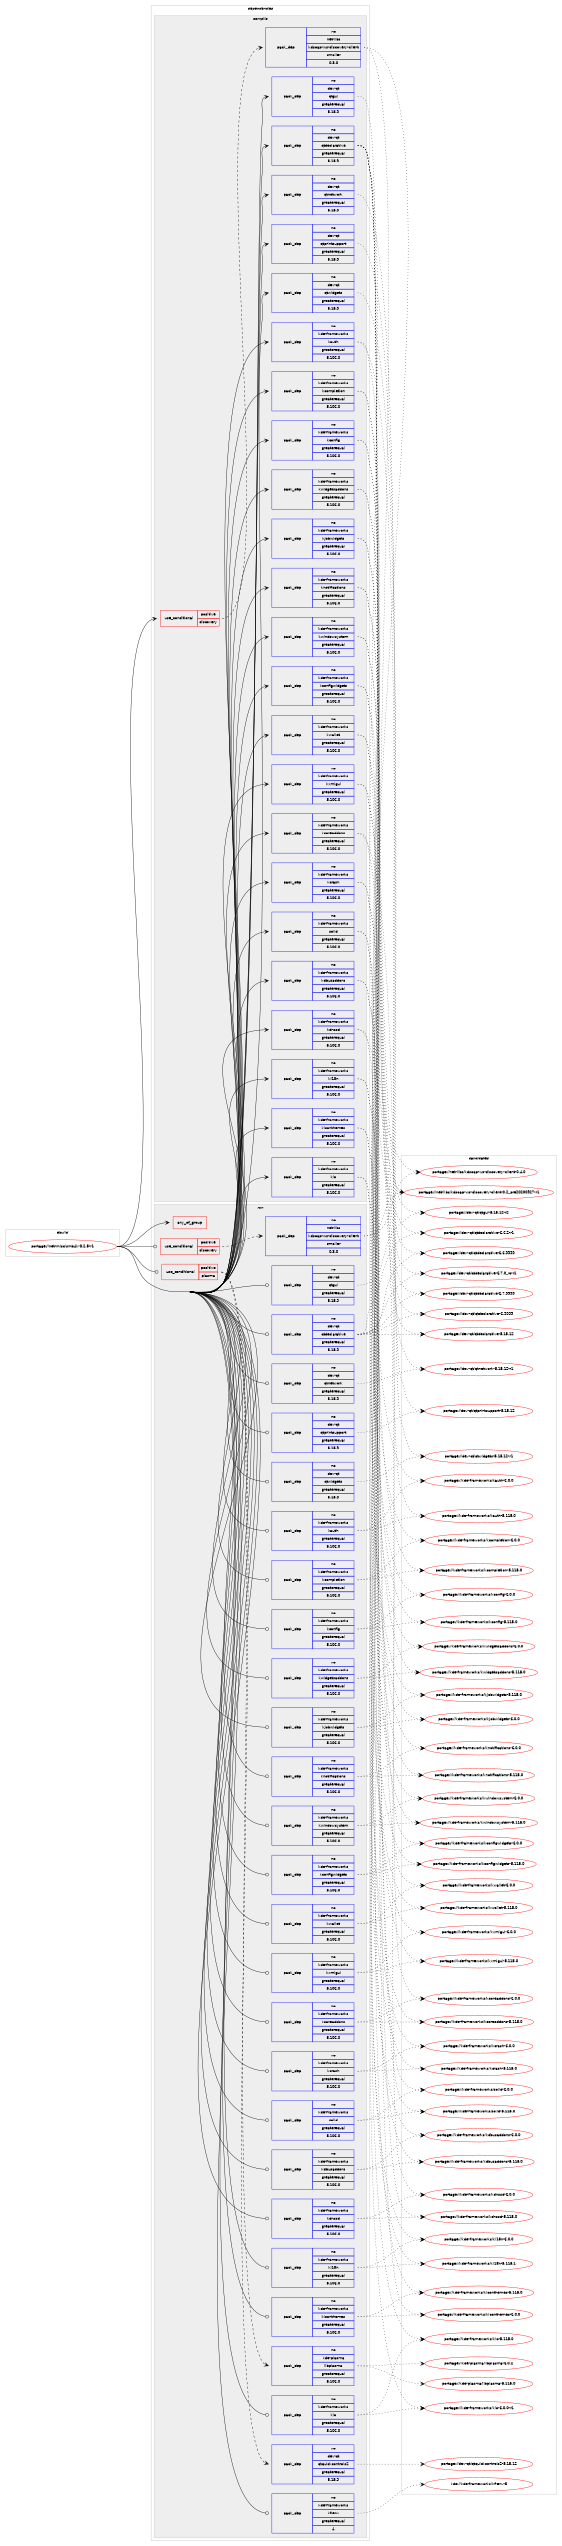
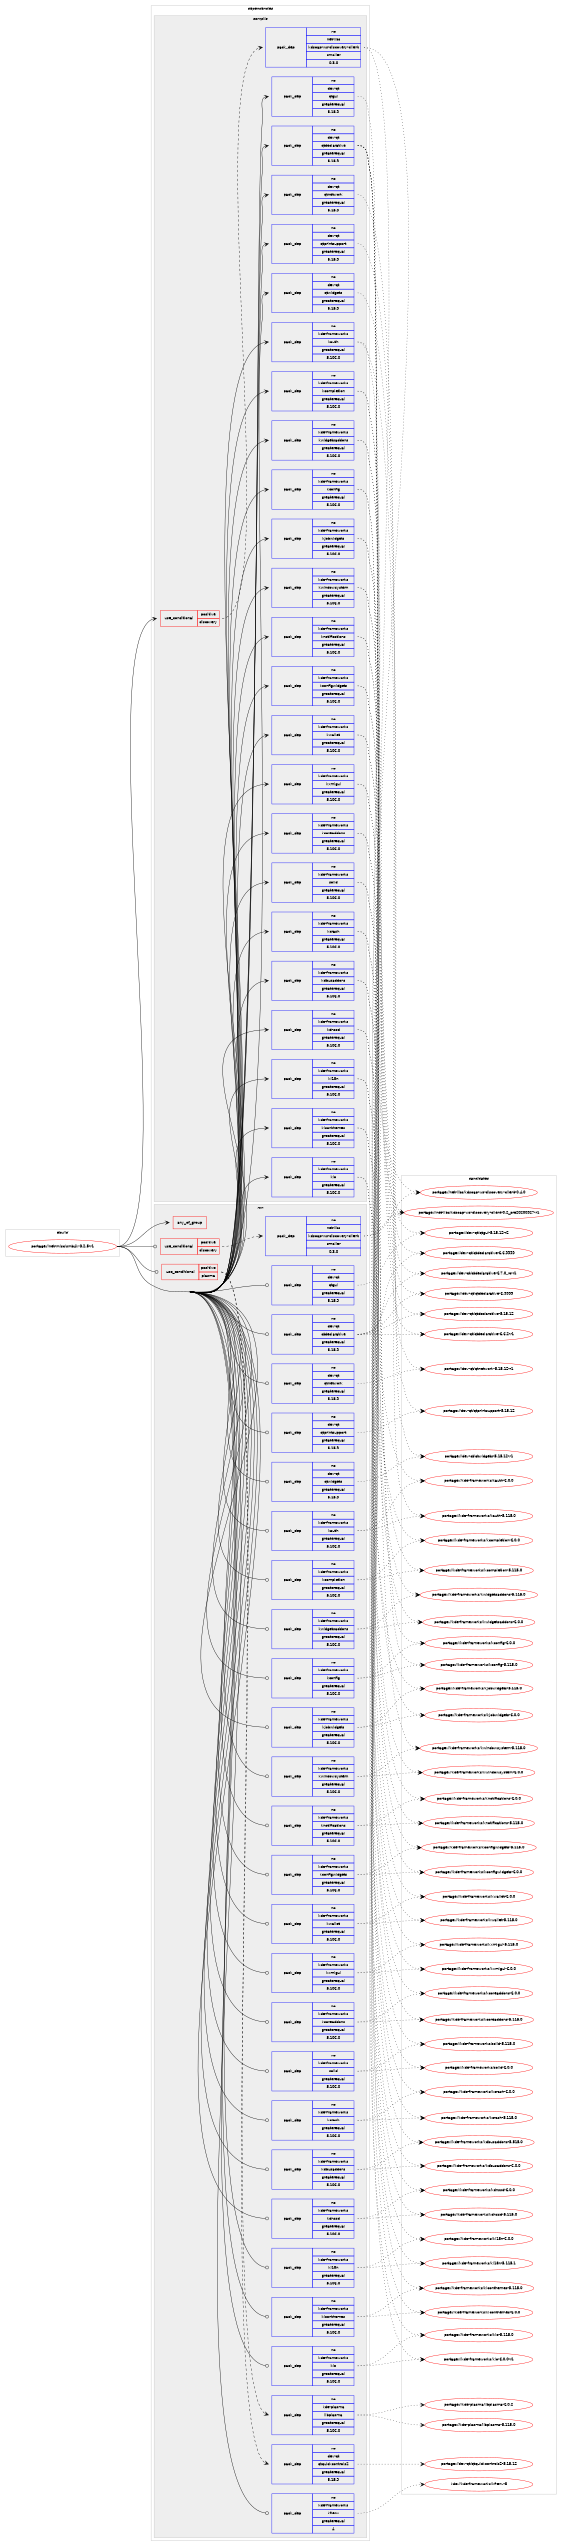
node "portage://dev-qt/qtdeclarative-6.7.9999": removed
node "portage://kde-frameworks/kdbusaddons-5.115.0": label "portage://kde-frameworks/kdbusaddons-5.115.0" -> "portage://kde-frameworks/kdbusaddons-5.515.0"
